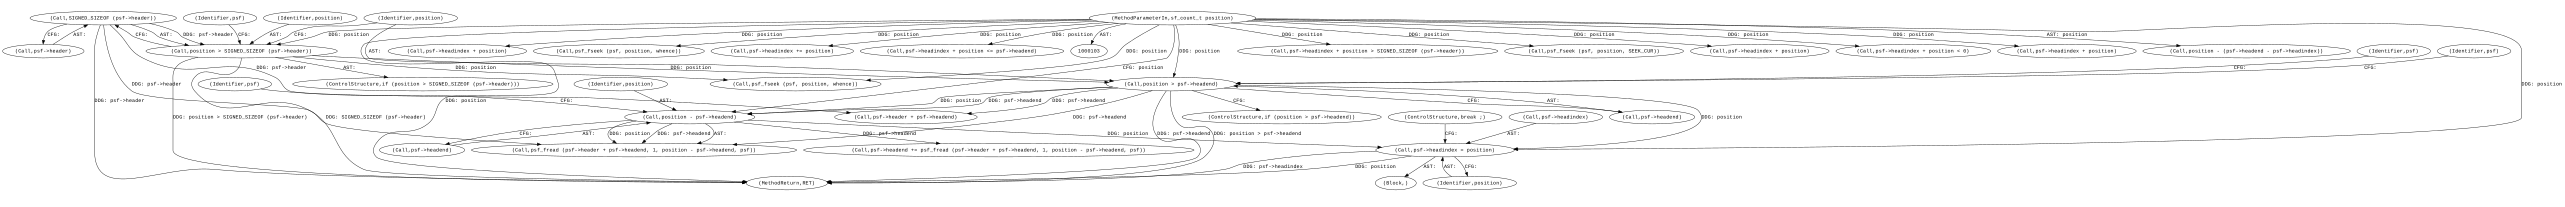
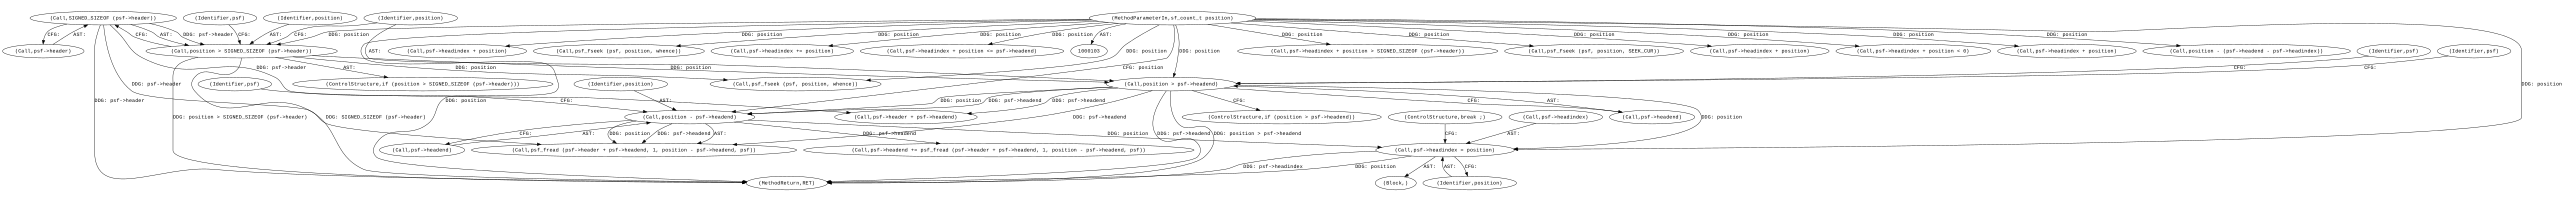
edge "(MethodParameterIn,sf_count_t position)" -> "(Call,position - (psf->headend - psf->headindex))": label "AST: position" -> "DDG: position"
